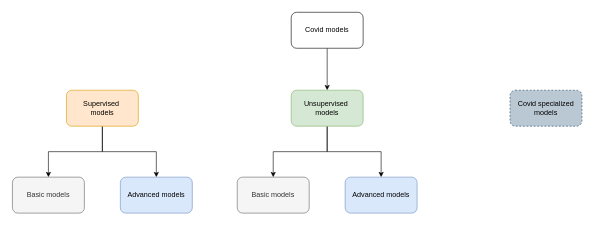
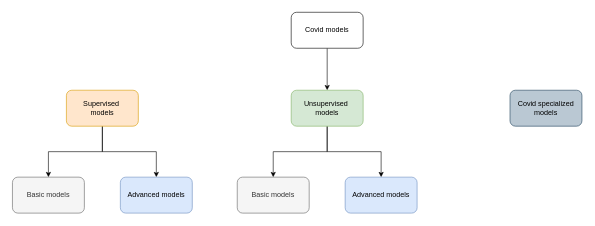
node "Covid specialized models": style dashed -> solid
